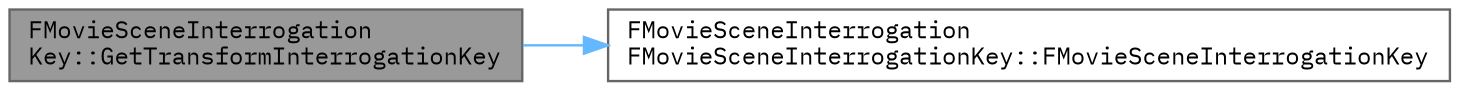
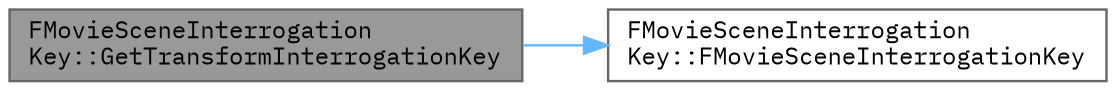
node "FMovieSceneInterrogation FMovieSceneInterrogationKey::FMovieSceneInterrogationKey": label "FMovieSceneInterrogation FMovieSceneInterrogationKey::FMovieSceneInterrogationKey" -> "FMovieSceneInterrogation Key::FMovieSceneInterrogationKey"
